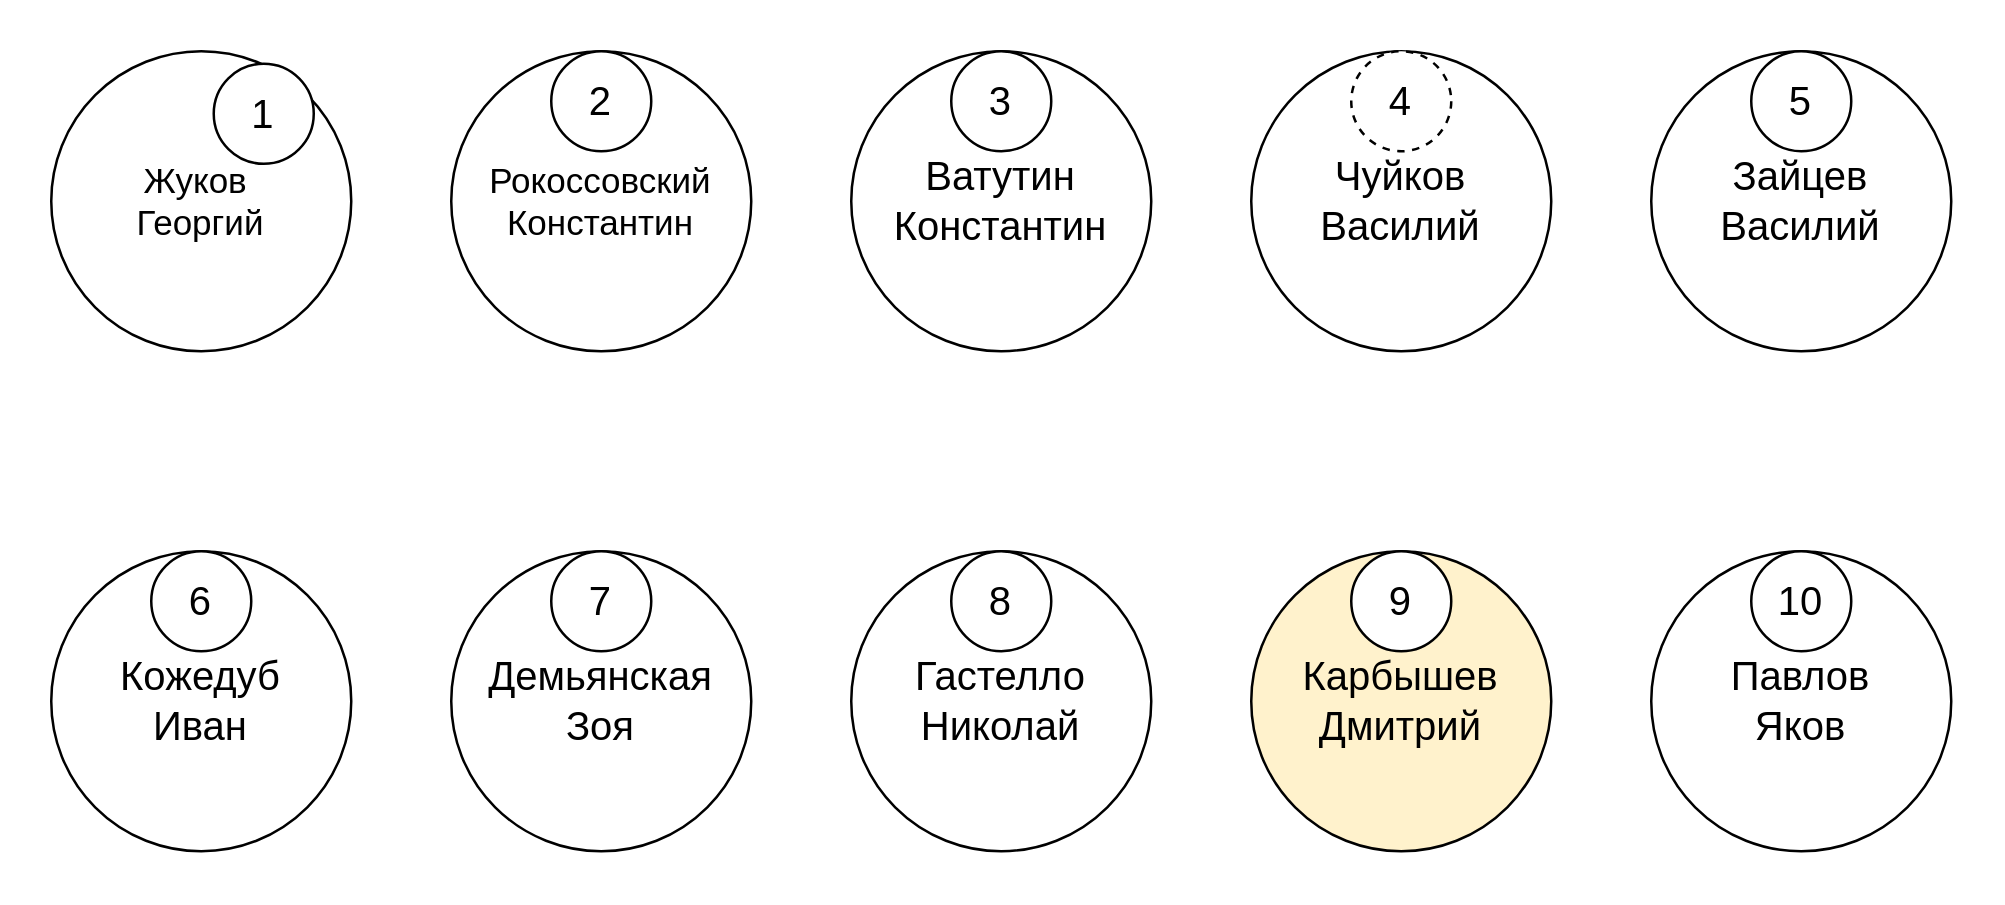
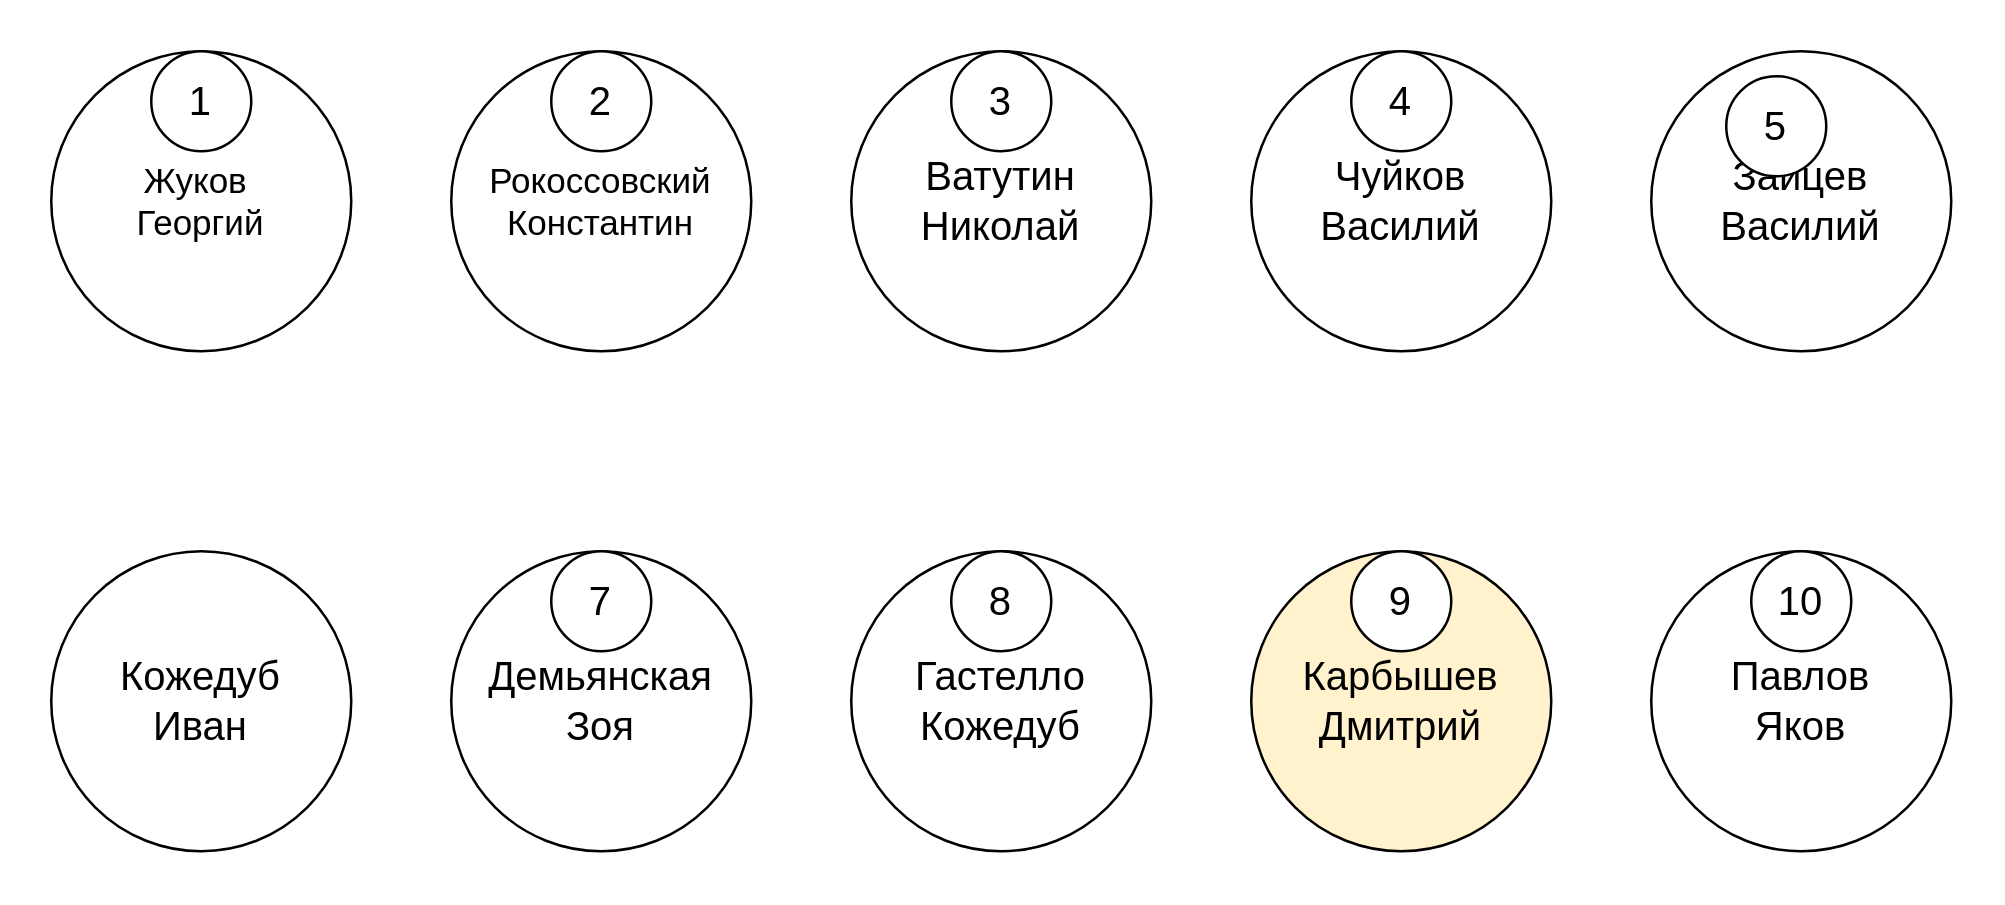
node "4": style dashed -> solid
node "5": moved (1801, 101) -> (1776, 126)
node "1": moved (264, 114) -> (201, 101)
node "Ватутин Константин": label "Ватутин Константин" -> "Ватутин Николай"
node "6": removed
node "Гастелло Николай": label "Гастелло Николай" -> "Гастелло Кожедуб"
